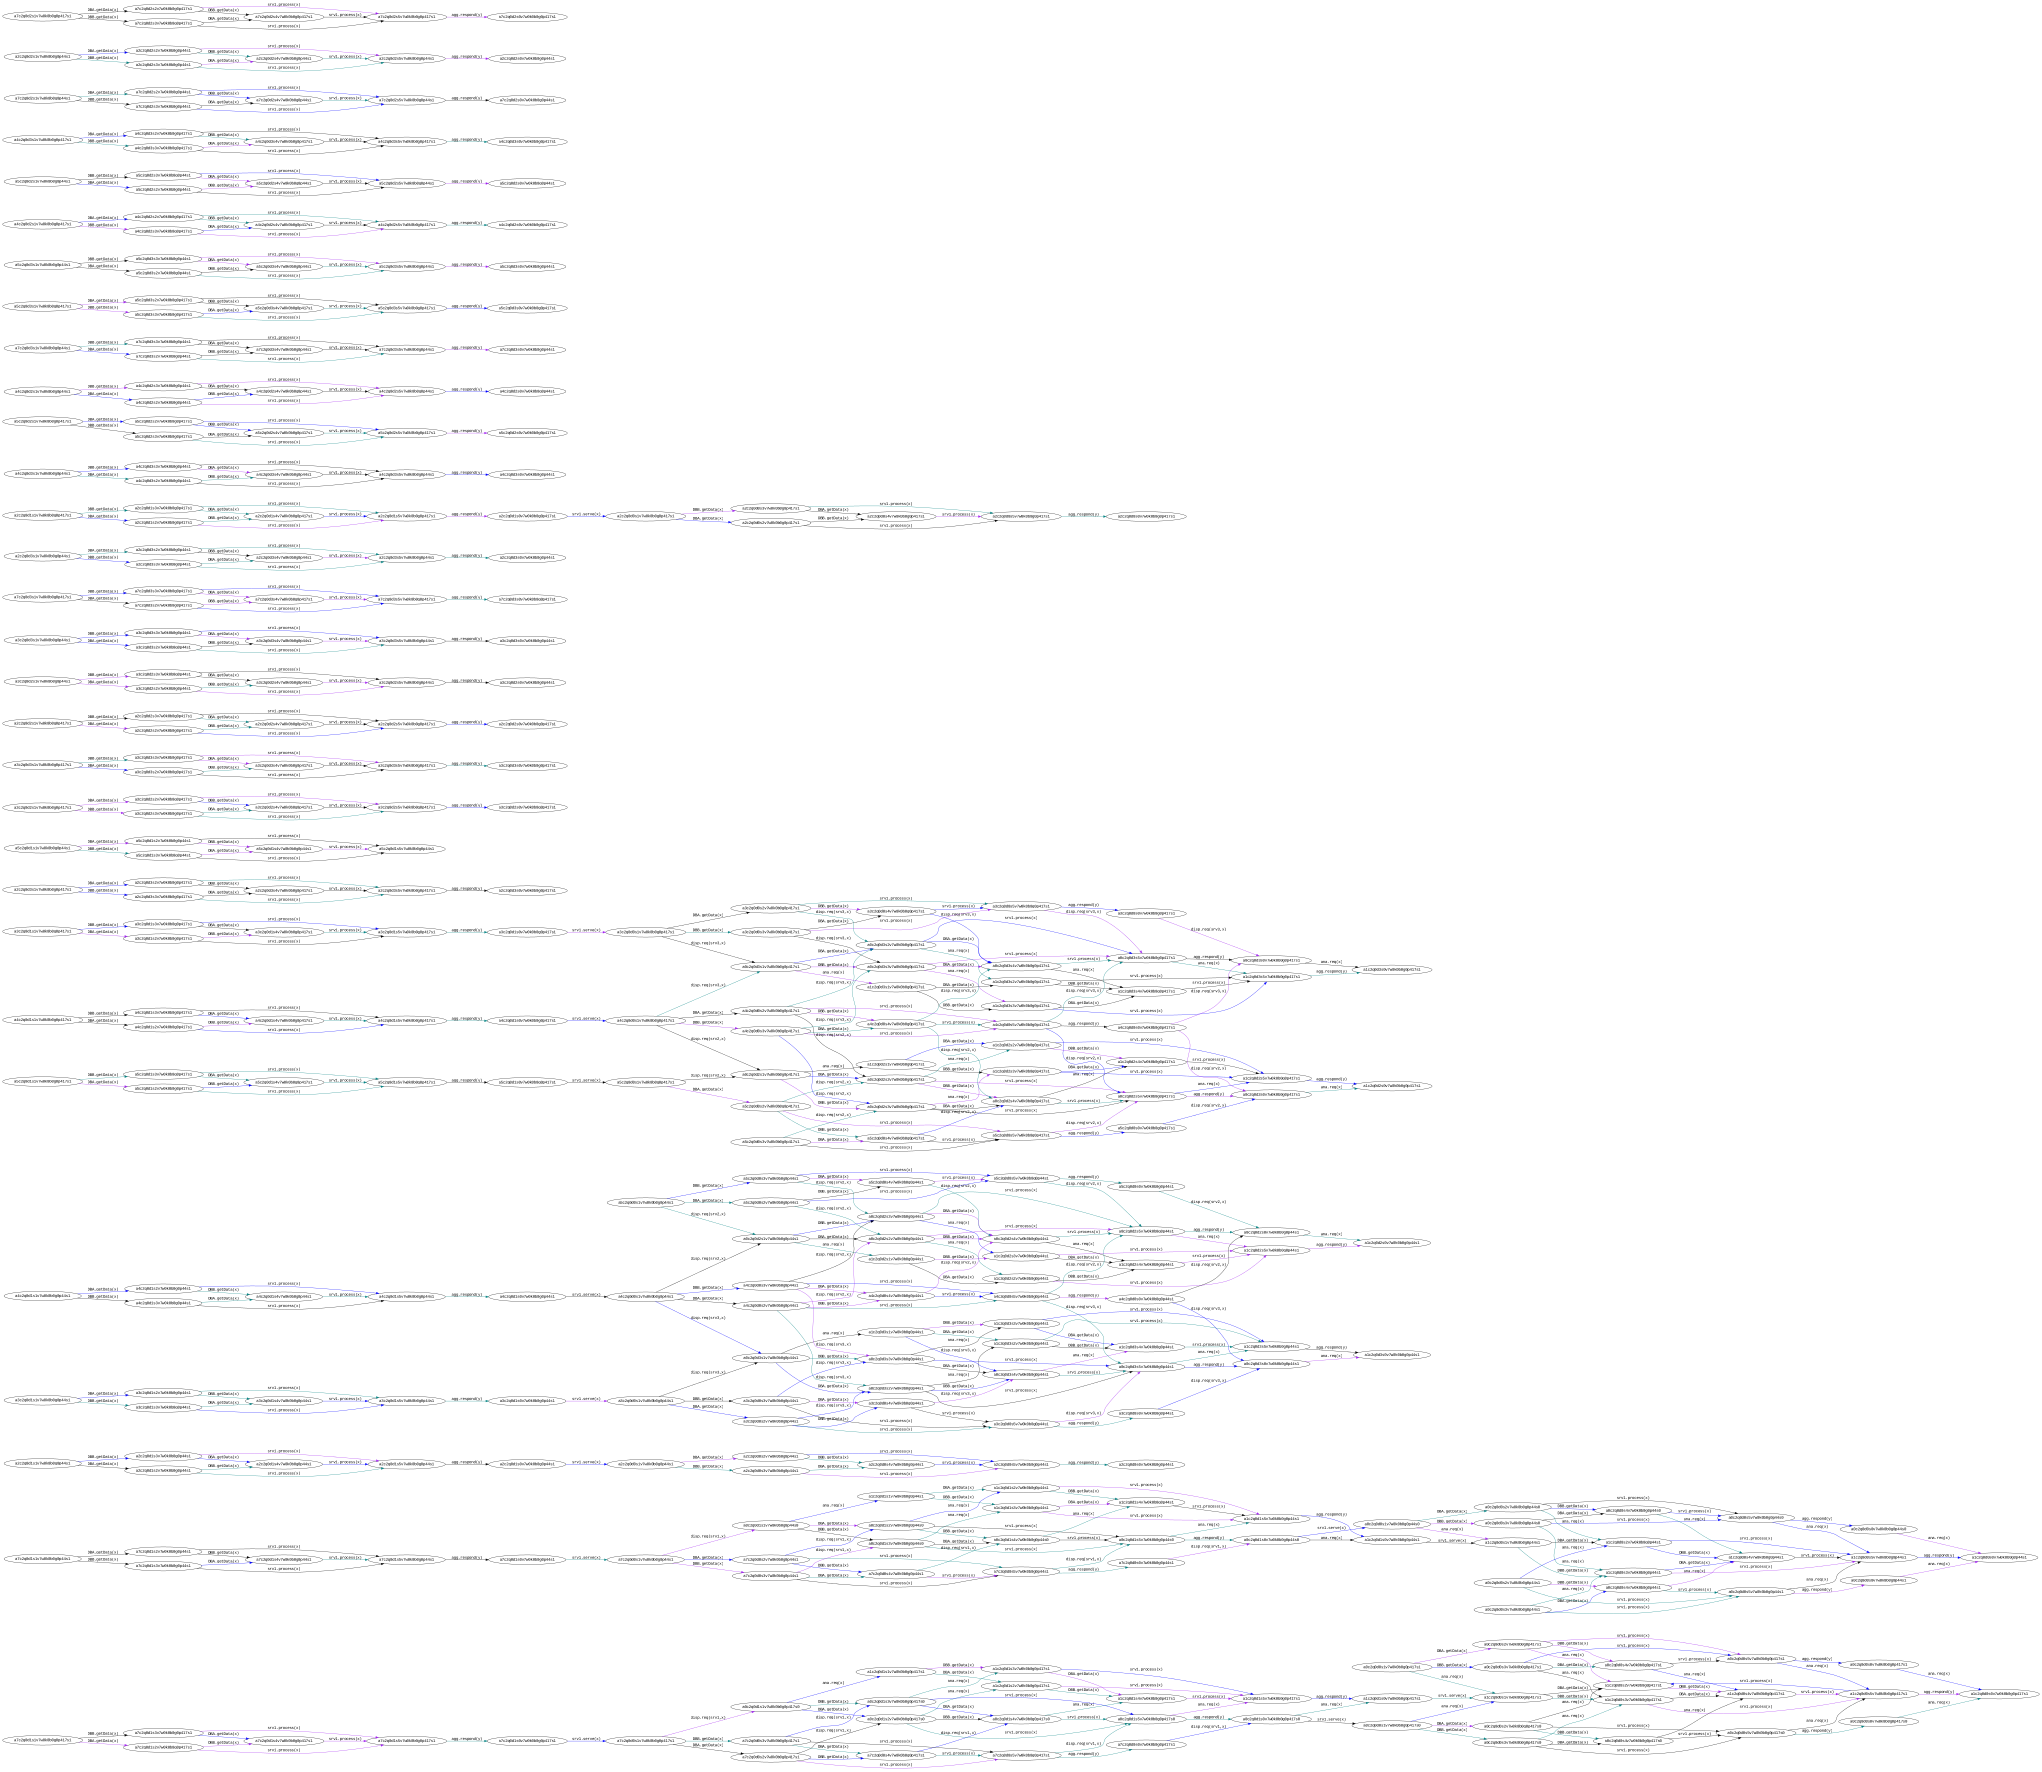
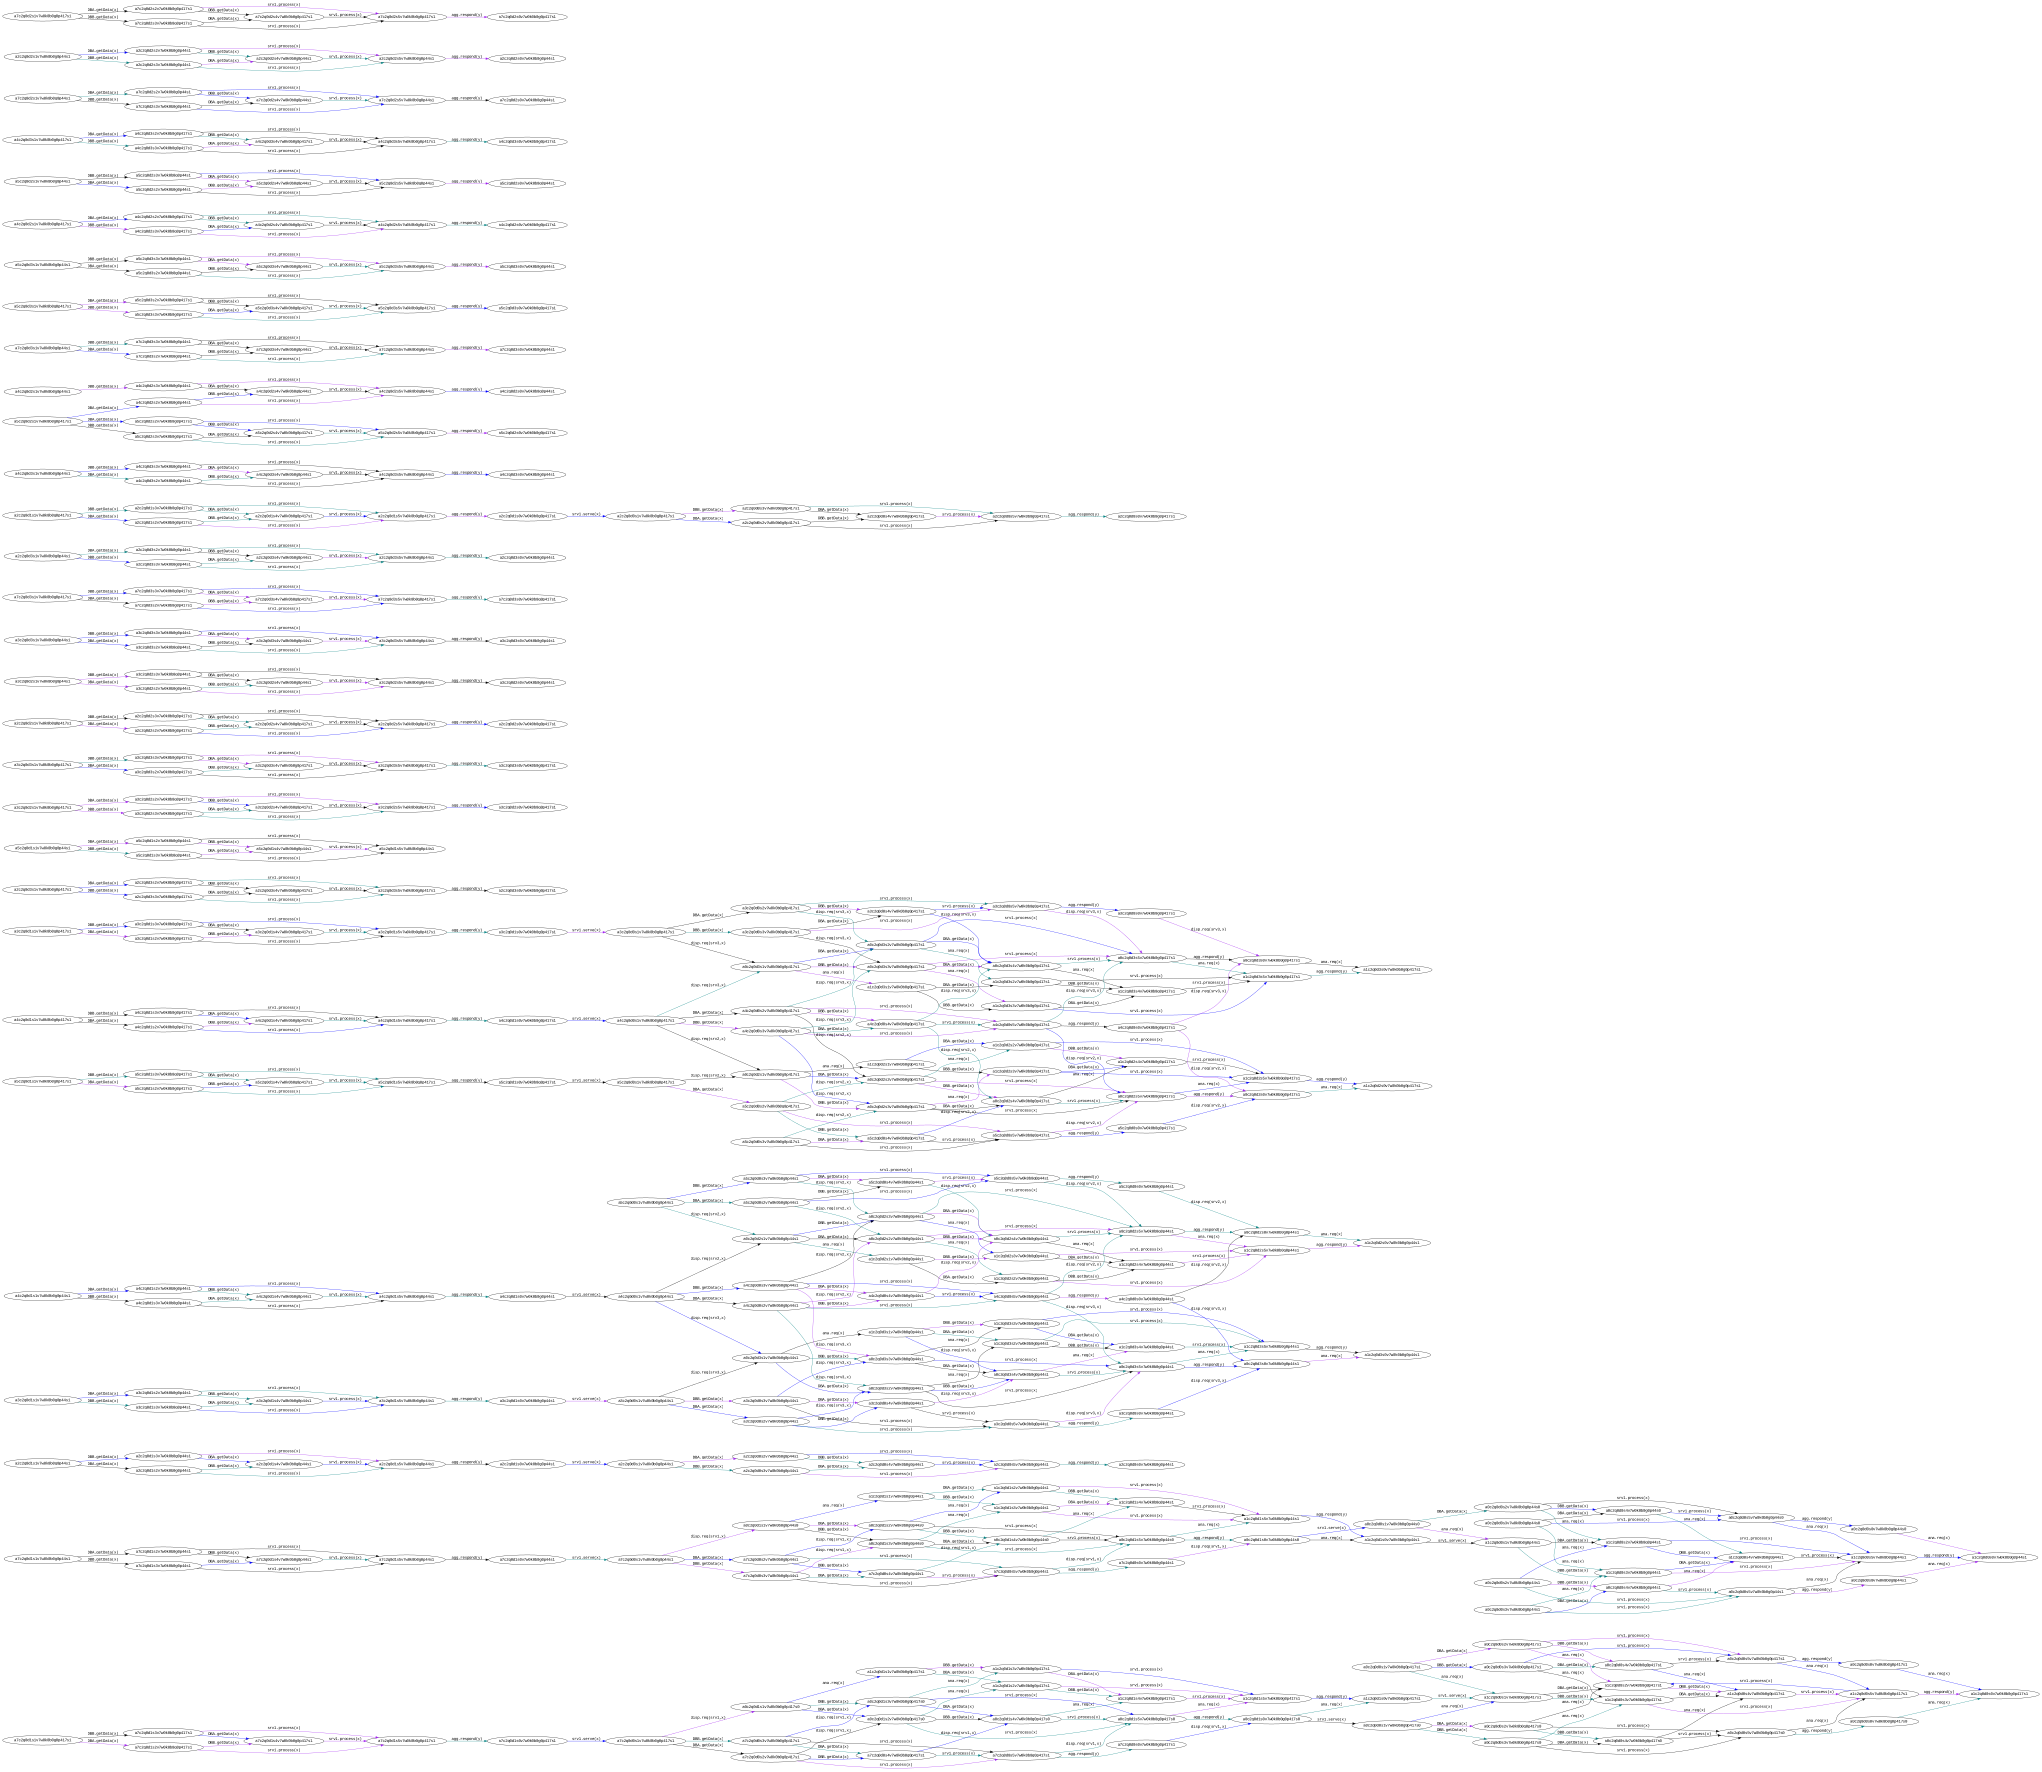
edge "a4c2q0d2s1v7w0k0b0g0p44s1" -> "a4c2q0d2s2v7w0k0b0g0p44s1": now "a5c2q0d2s1v7w0k0b0g0p417s1" -> "a4c2q0d2s2v7w0k0b0g0p44s1"
edge "a3c2q0d0s1v7w0k0b0g0p44s1" -> "a3c2q0d0s3v7w0k0b0g0p44s1": color black -> purple
edge "a0c2q0d0s1v7w0k0b0g0p44s0" -> "a0c2q0d0s3v7w0k0b0g0p44s0": removed, label "DBB.getData(x)"
